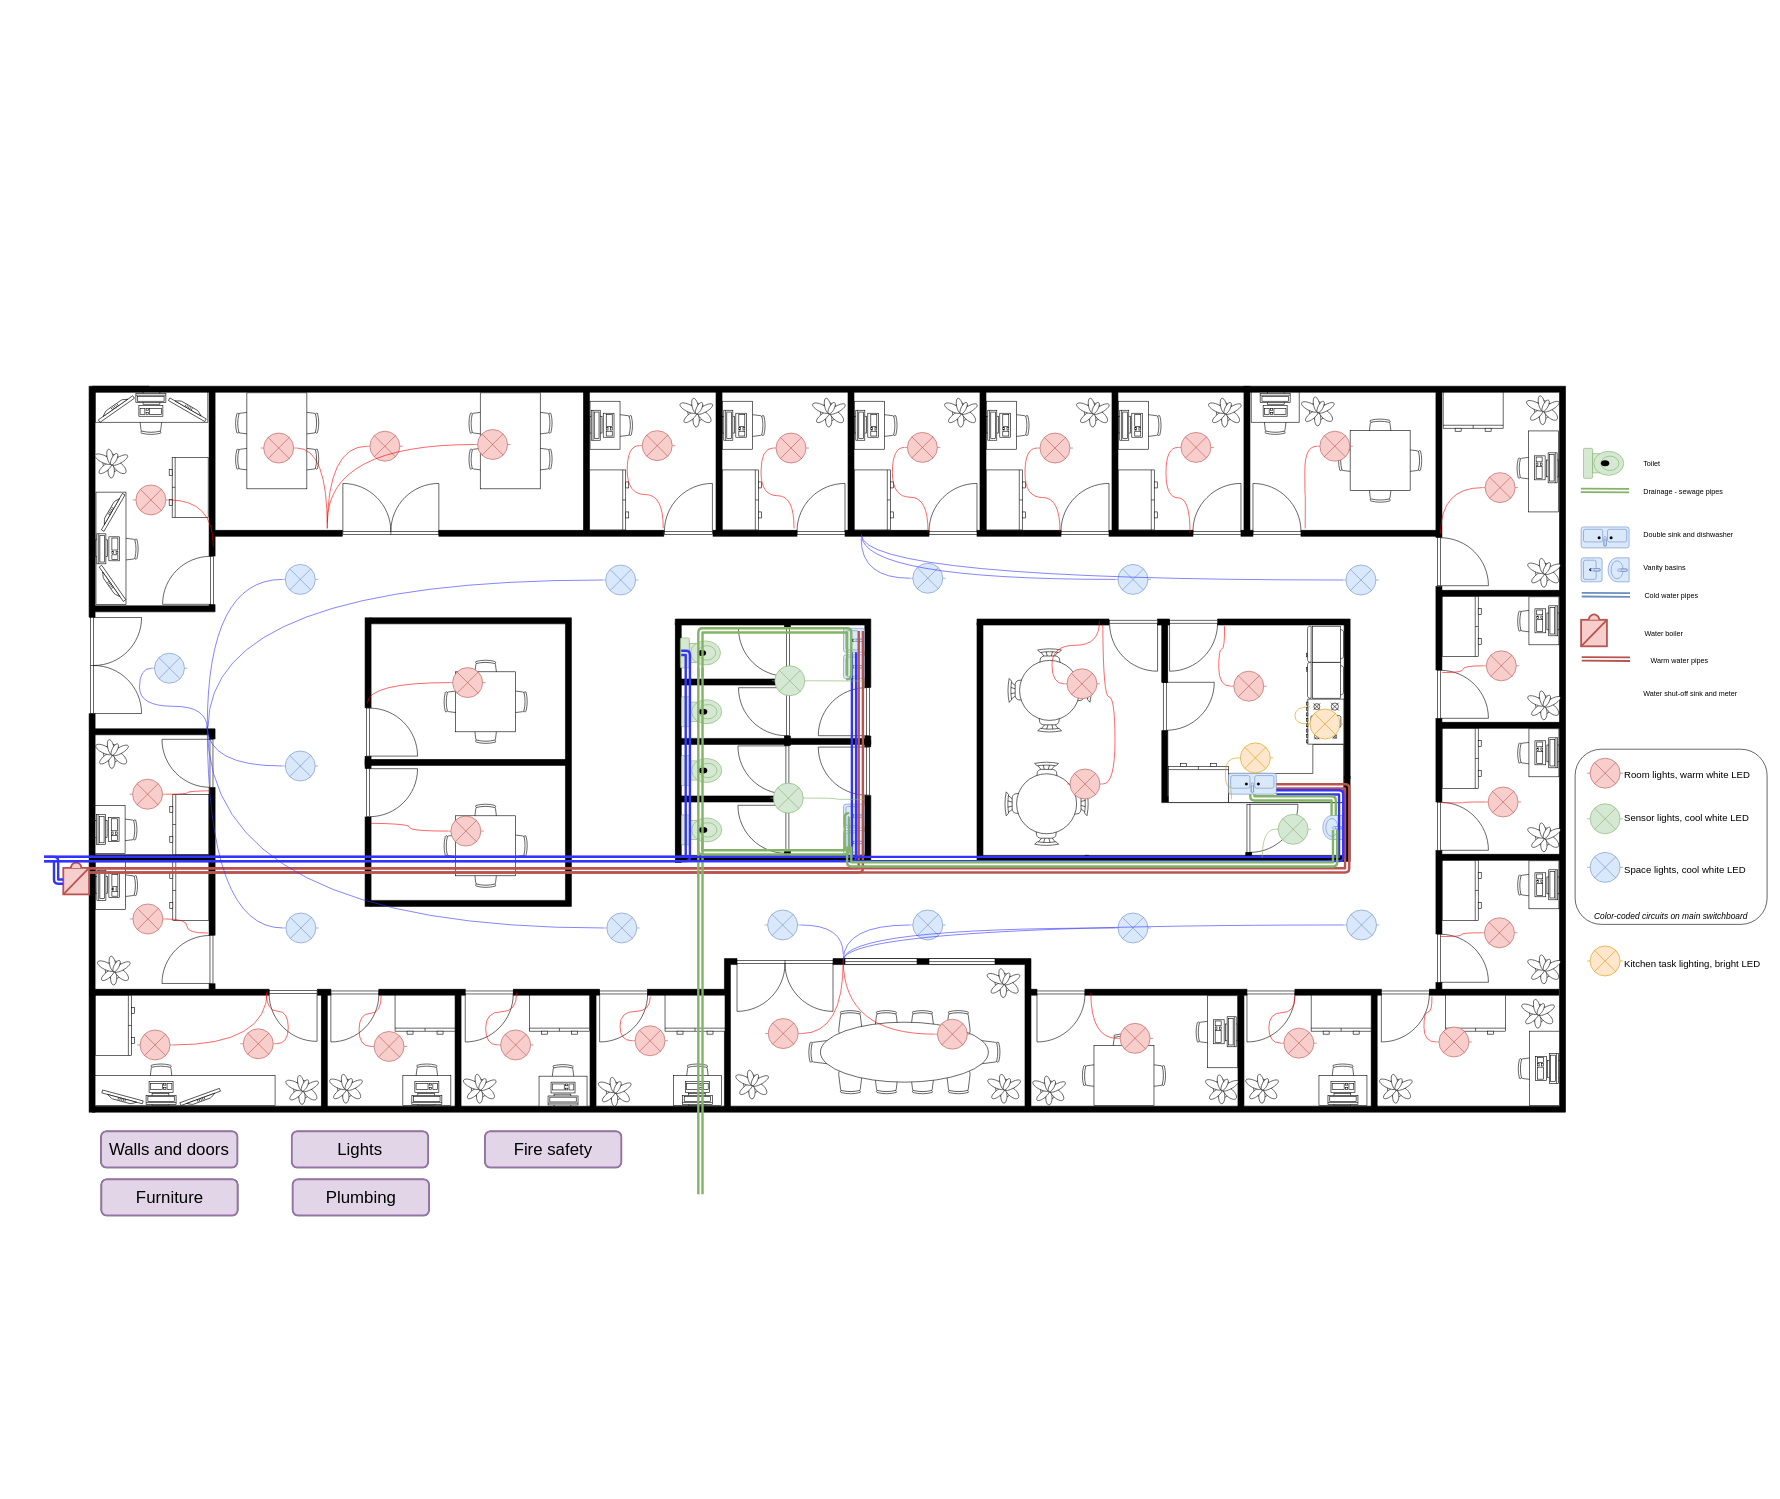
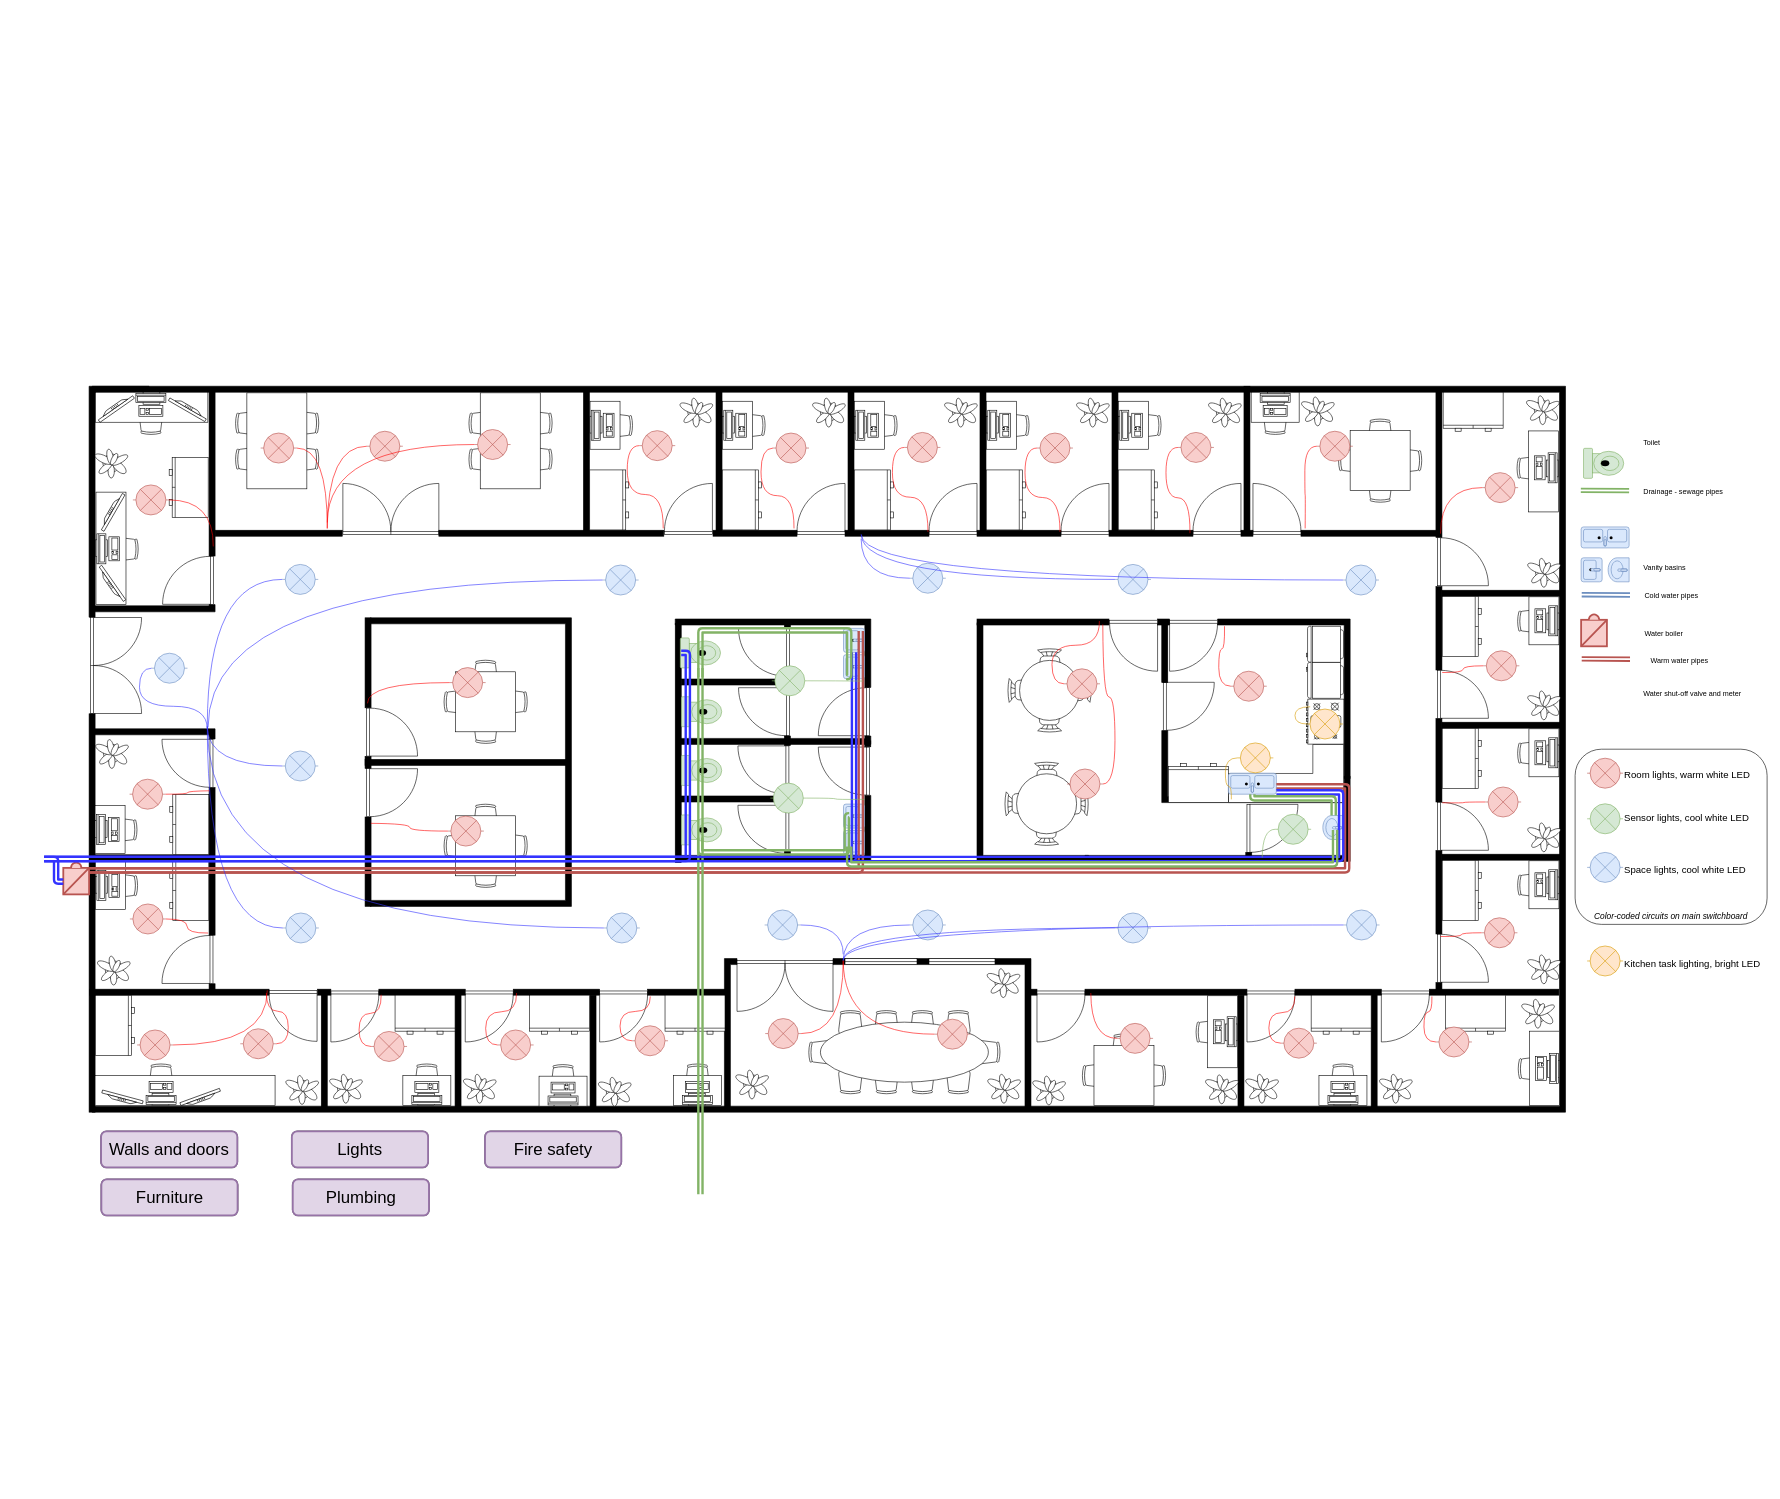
node "Toilet": moved (1655, 463) -> (1655, 442)
node "Double sink and dishwasher": removed
node "Water shut-off sink and meter": label "Water shut-off sink and meter" -> "Water shut-off valve and meter"
